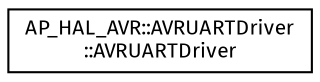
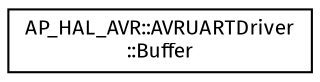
node "AP_HAL_AVR::AVRUARTDriver ::AVRUARTDriver": label "AP_HAL_AVR::AVRUARTDriver ::AVRUARTDriver" -> "AP_HAL_AVR::AVRUARTDriver ::Buffer"
